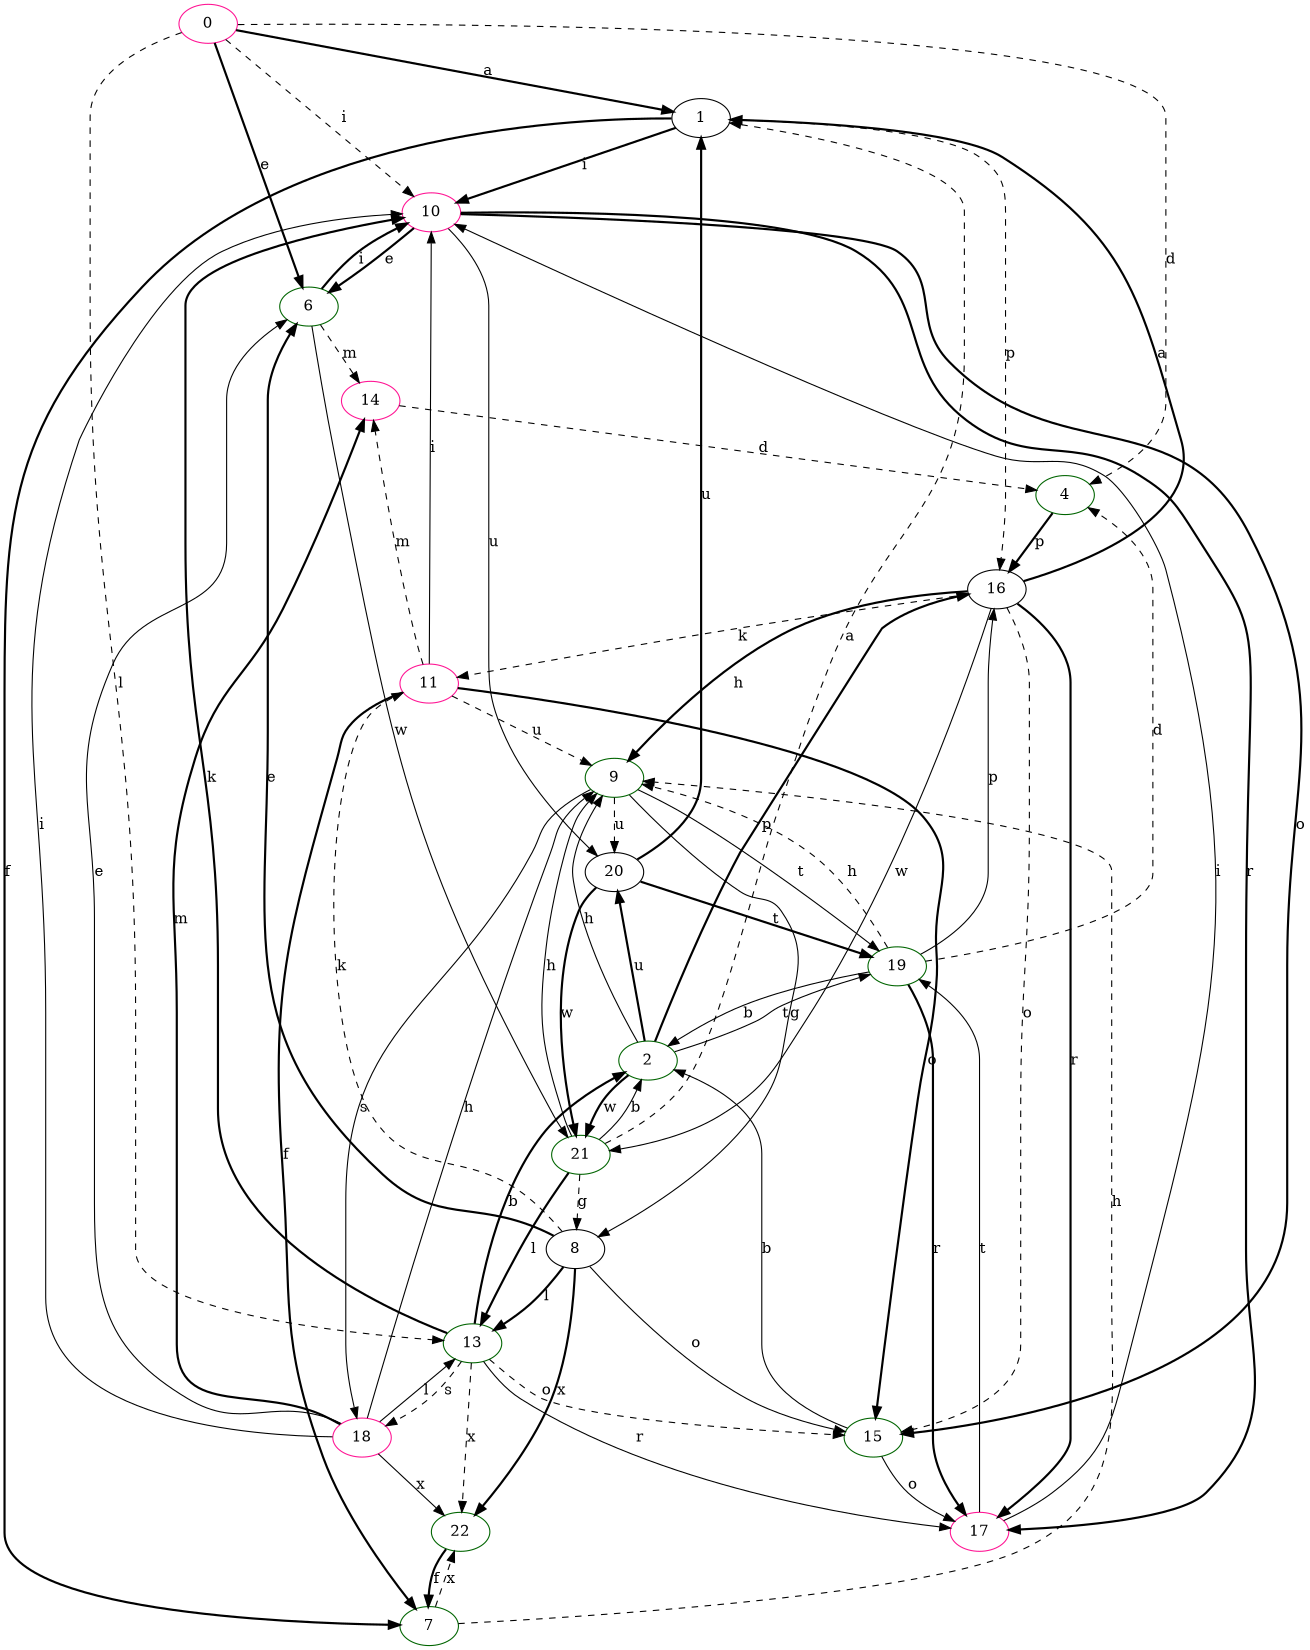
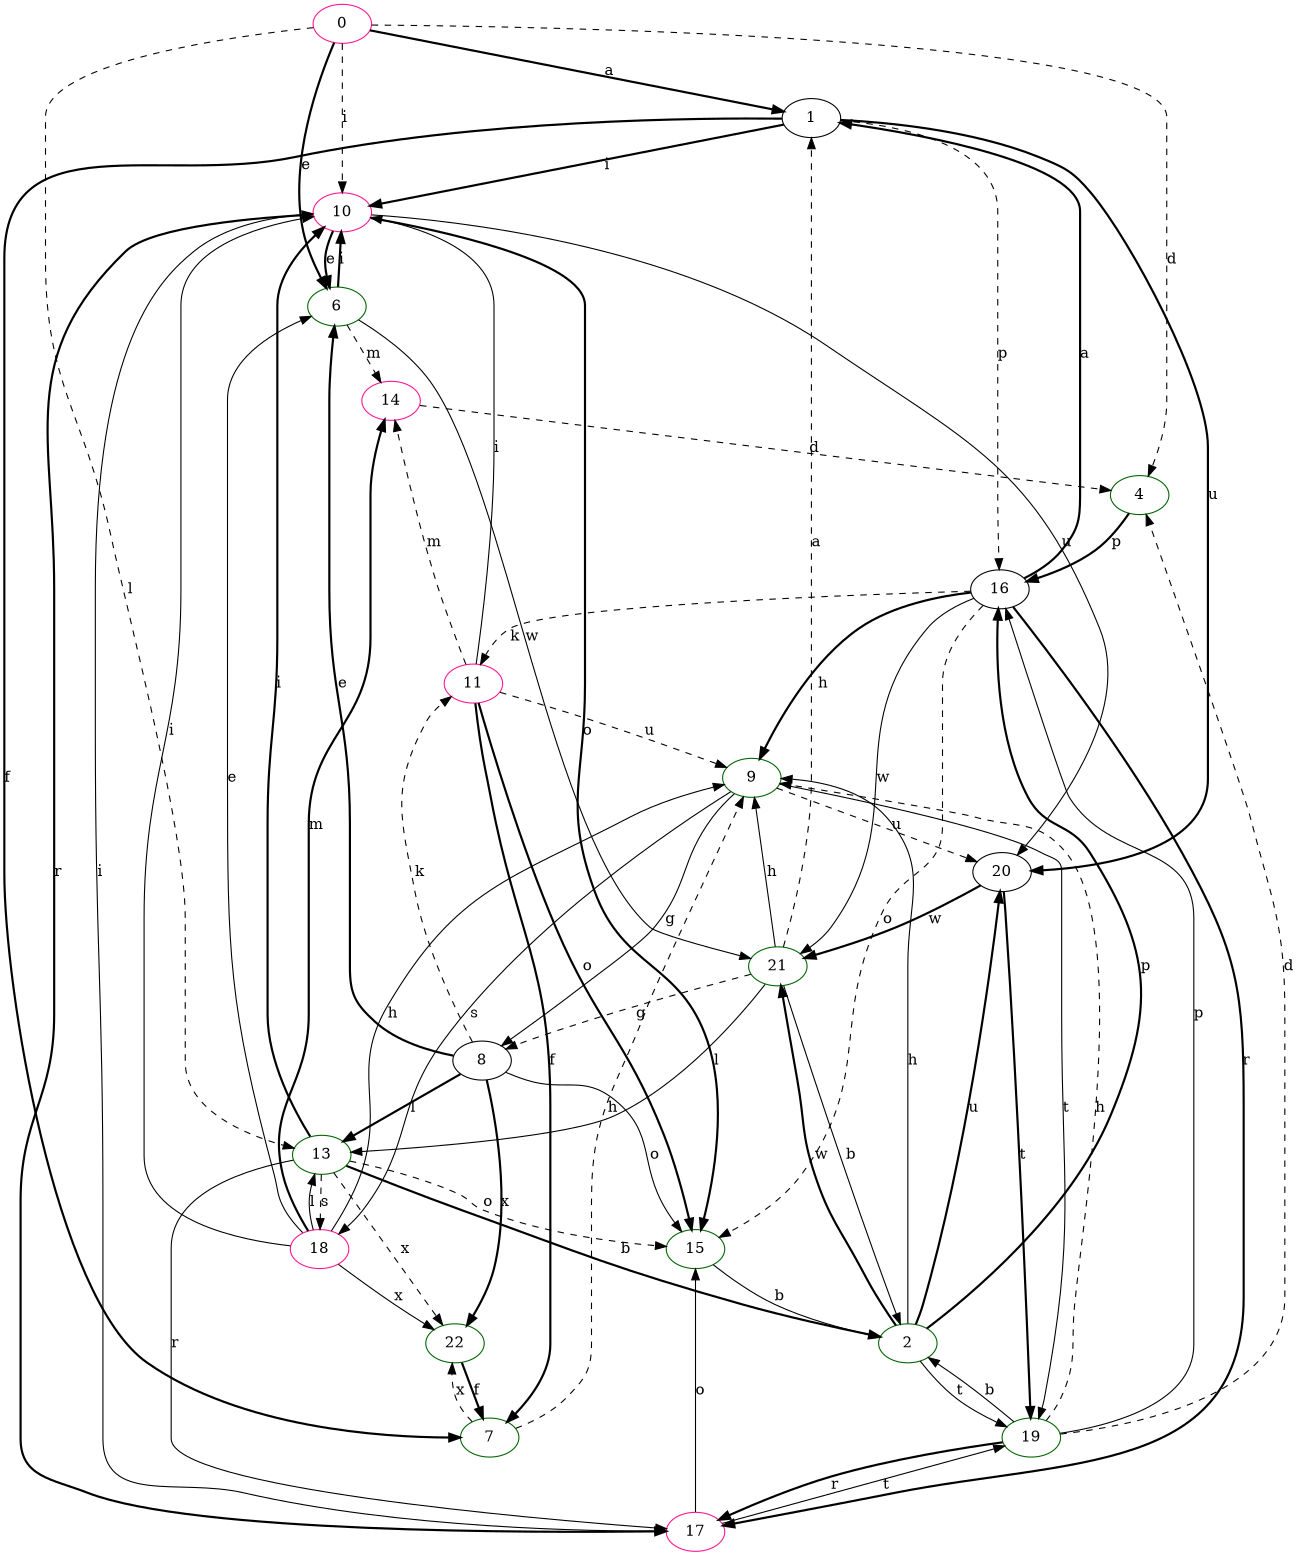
edge "20" -> "1": reversed
edge "13" -> "10": label "k" -> "i"
edge "21" -> "13": style bold -> solid
edge "15" -> "17": reversed
